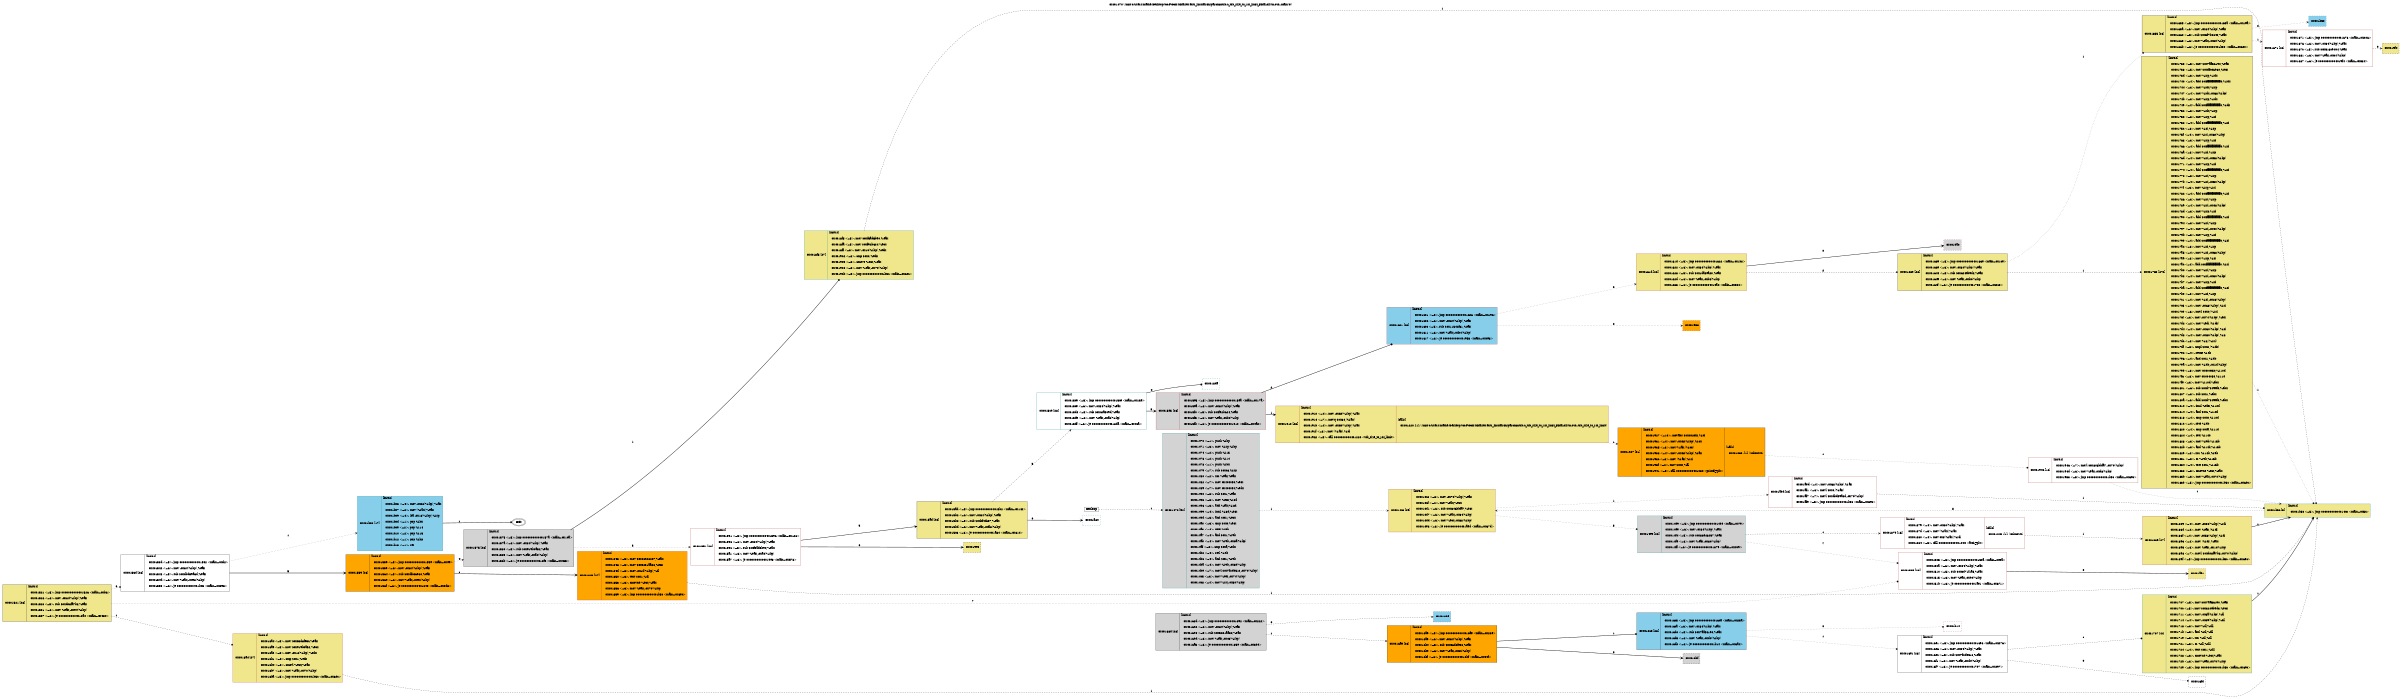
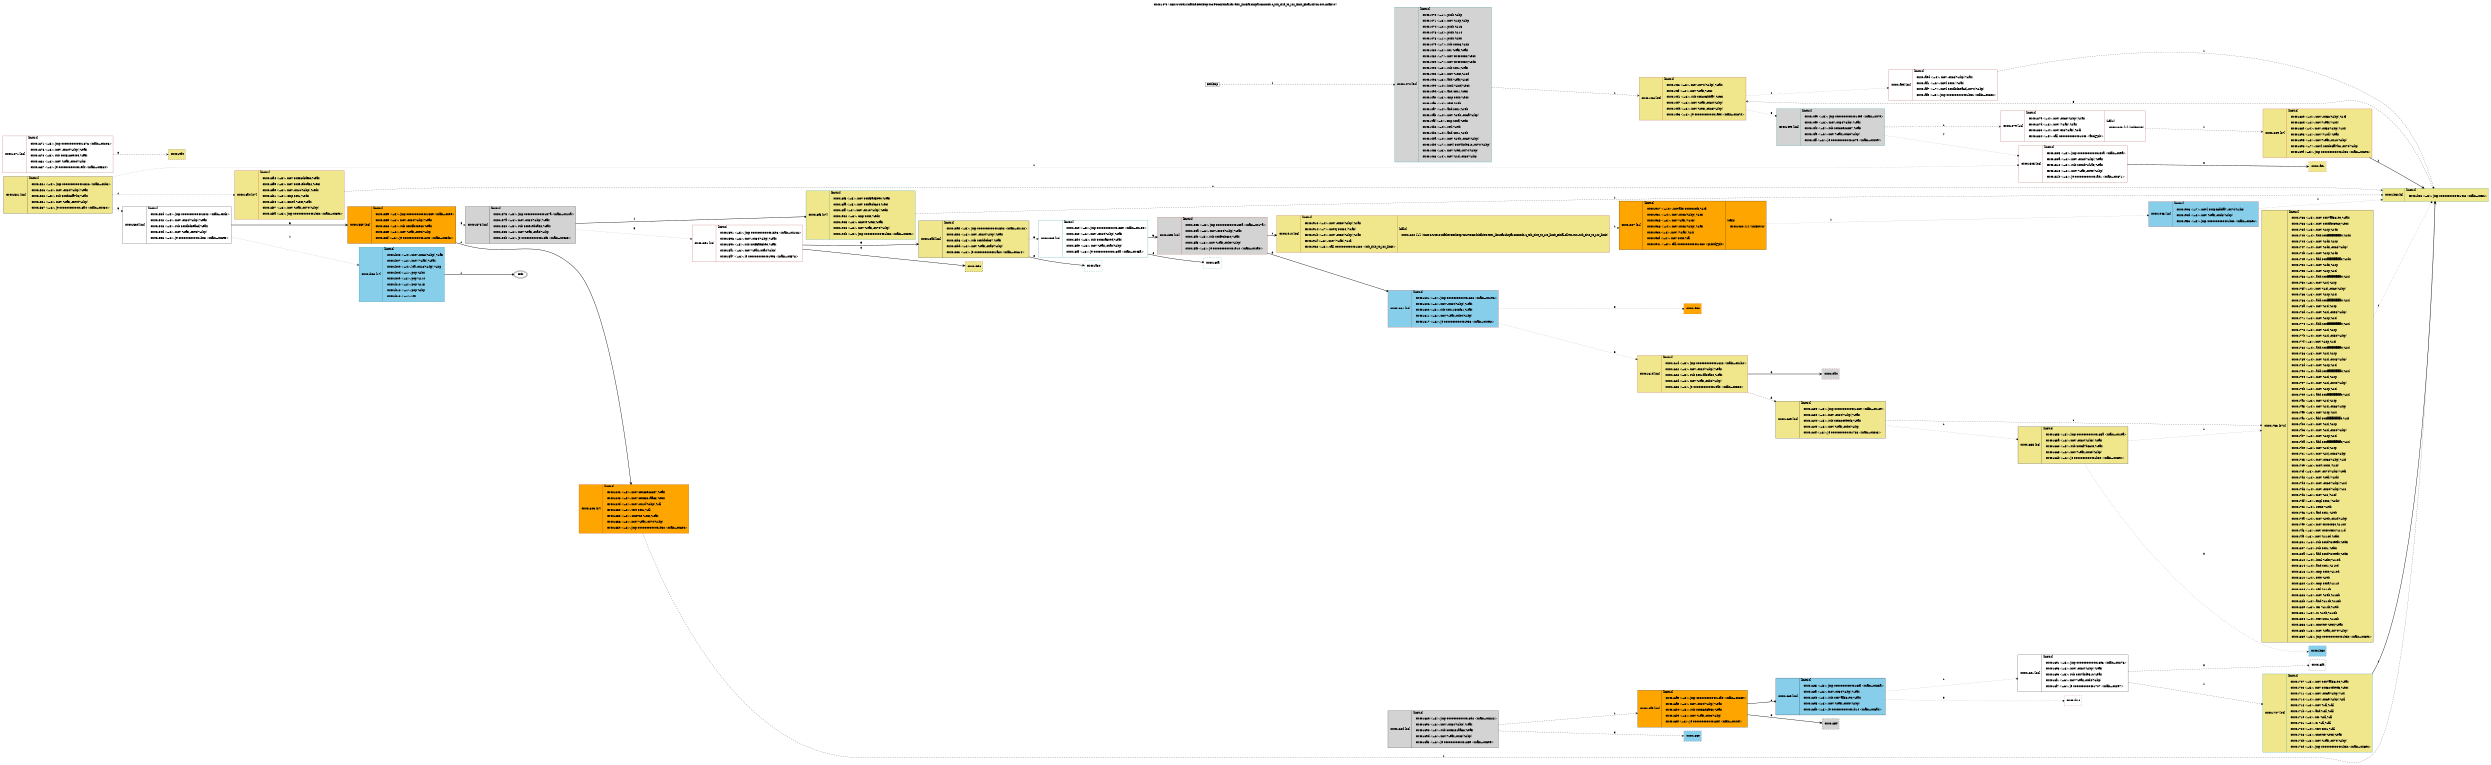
edge "0x401655 [28]" -> "0x401671 [28]": now "0x401655 [28]" -> "0x401733 [272]"
edge "0x401601 [28]" -> "0x401958": arrowhead vee -> dot
node "0x401946 [18]": fillcolor white -> skyblue
